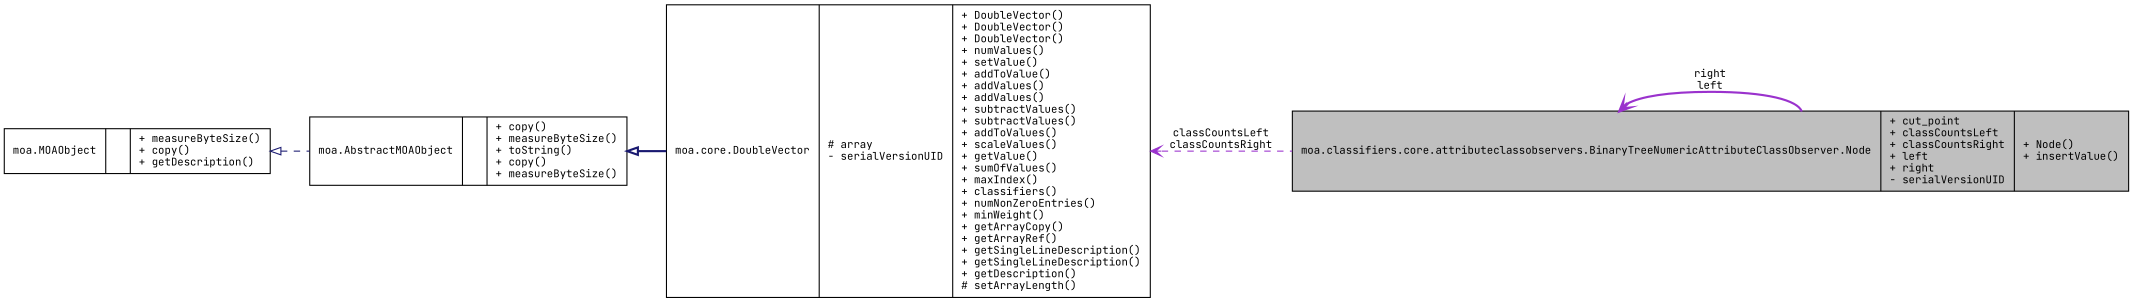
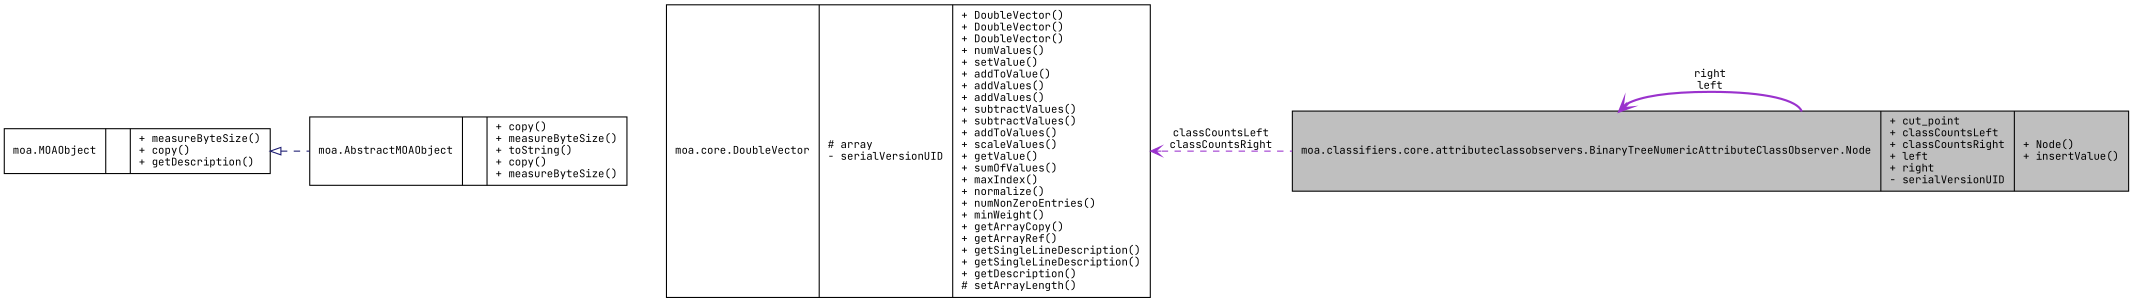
edge "moa.core.DoubleVector" -> "moa.AbstractMOAObject": removed
node "moa.core.DoubleVector": text "+ classifiers()" -> "+ normalize()"
